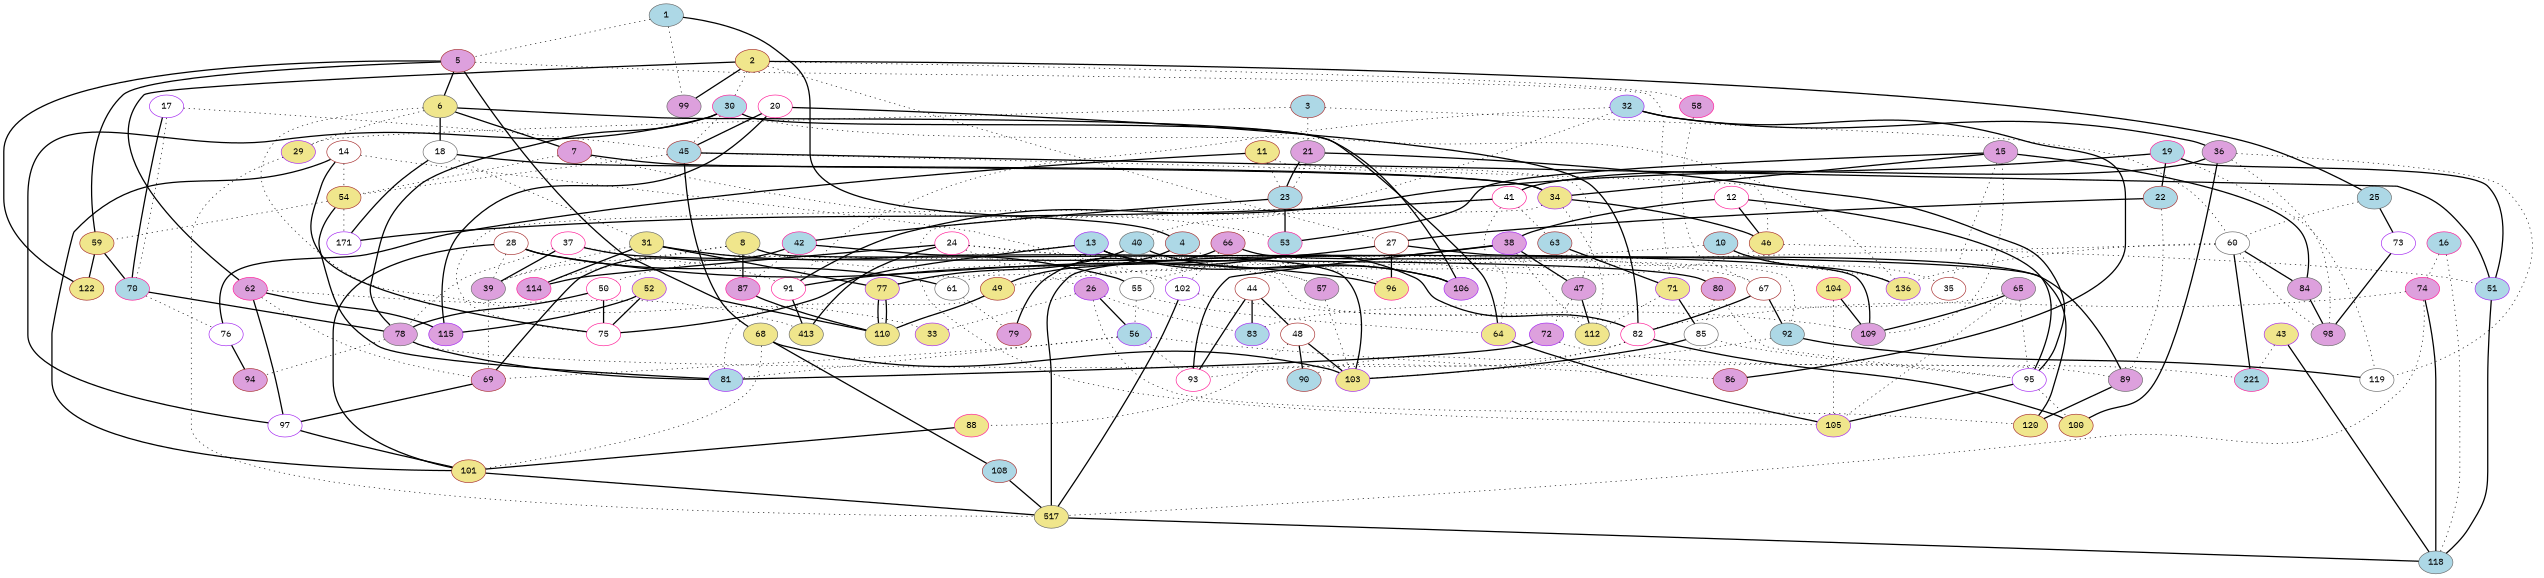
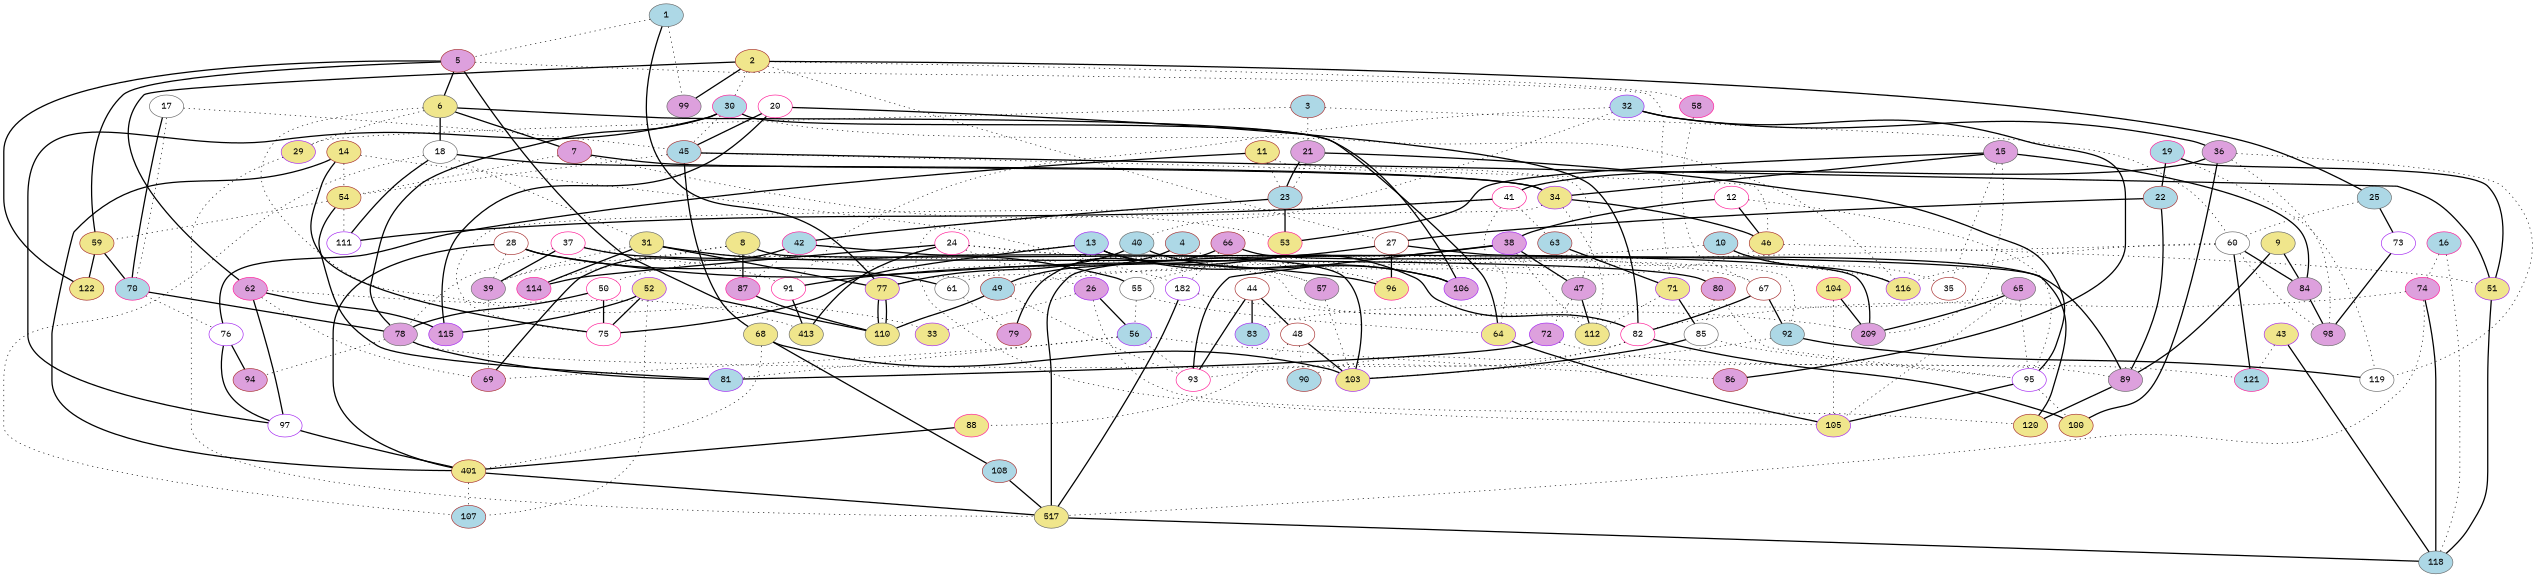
node "17": color purple -> gray40
node "14": fillcolor white -> khaki
edge "19" -- "91": removed
edge "1" -- "4": now "1" -- "77"
edge "12" -- "95": style bold -> dotted
node "171": label "171" -> "111"
node "53": fillcolor lightblue -> khaki
node "9": added
node "49": fillcolor khaki -> lightblue
node "102": label "102" -> "182"
node "136": label "136" -> "116"
node "51": fillcolor lightblue -> khaki
edge "22" -- "89": style dotted -> bold
edge "49" -- "81": now "49" -- "93"
edge "26" -- "83": removed
node "109": label "109" -> "209"
edge "48" -- "90": style bold -> dotted
node "221": label "221" -> "121"
edge "69" -- "97": now "76" -- "97"
node "101": label "101" -> "401"
node "107": added
